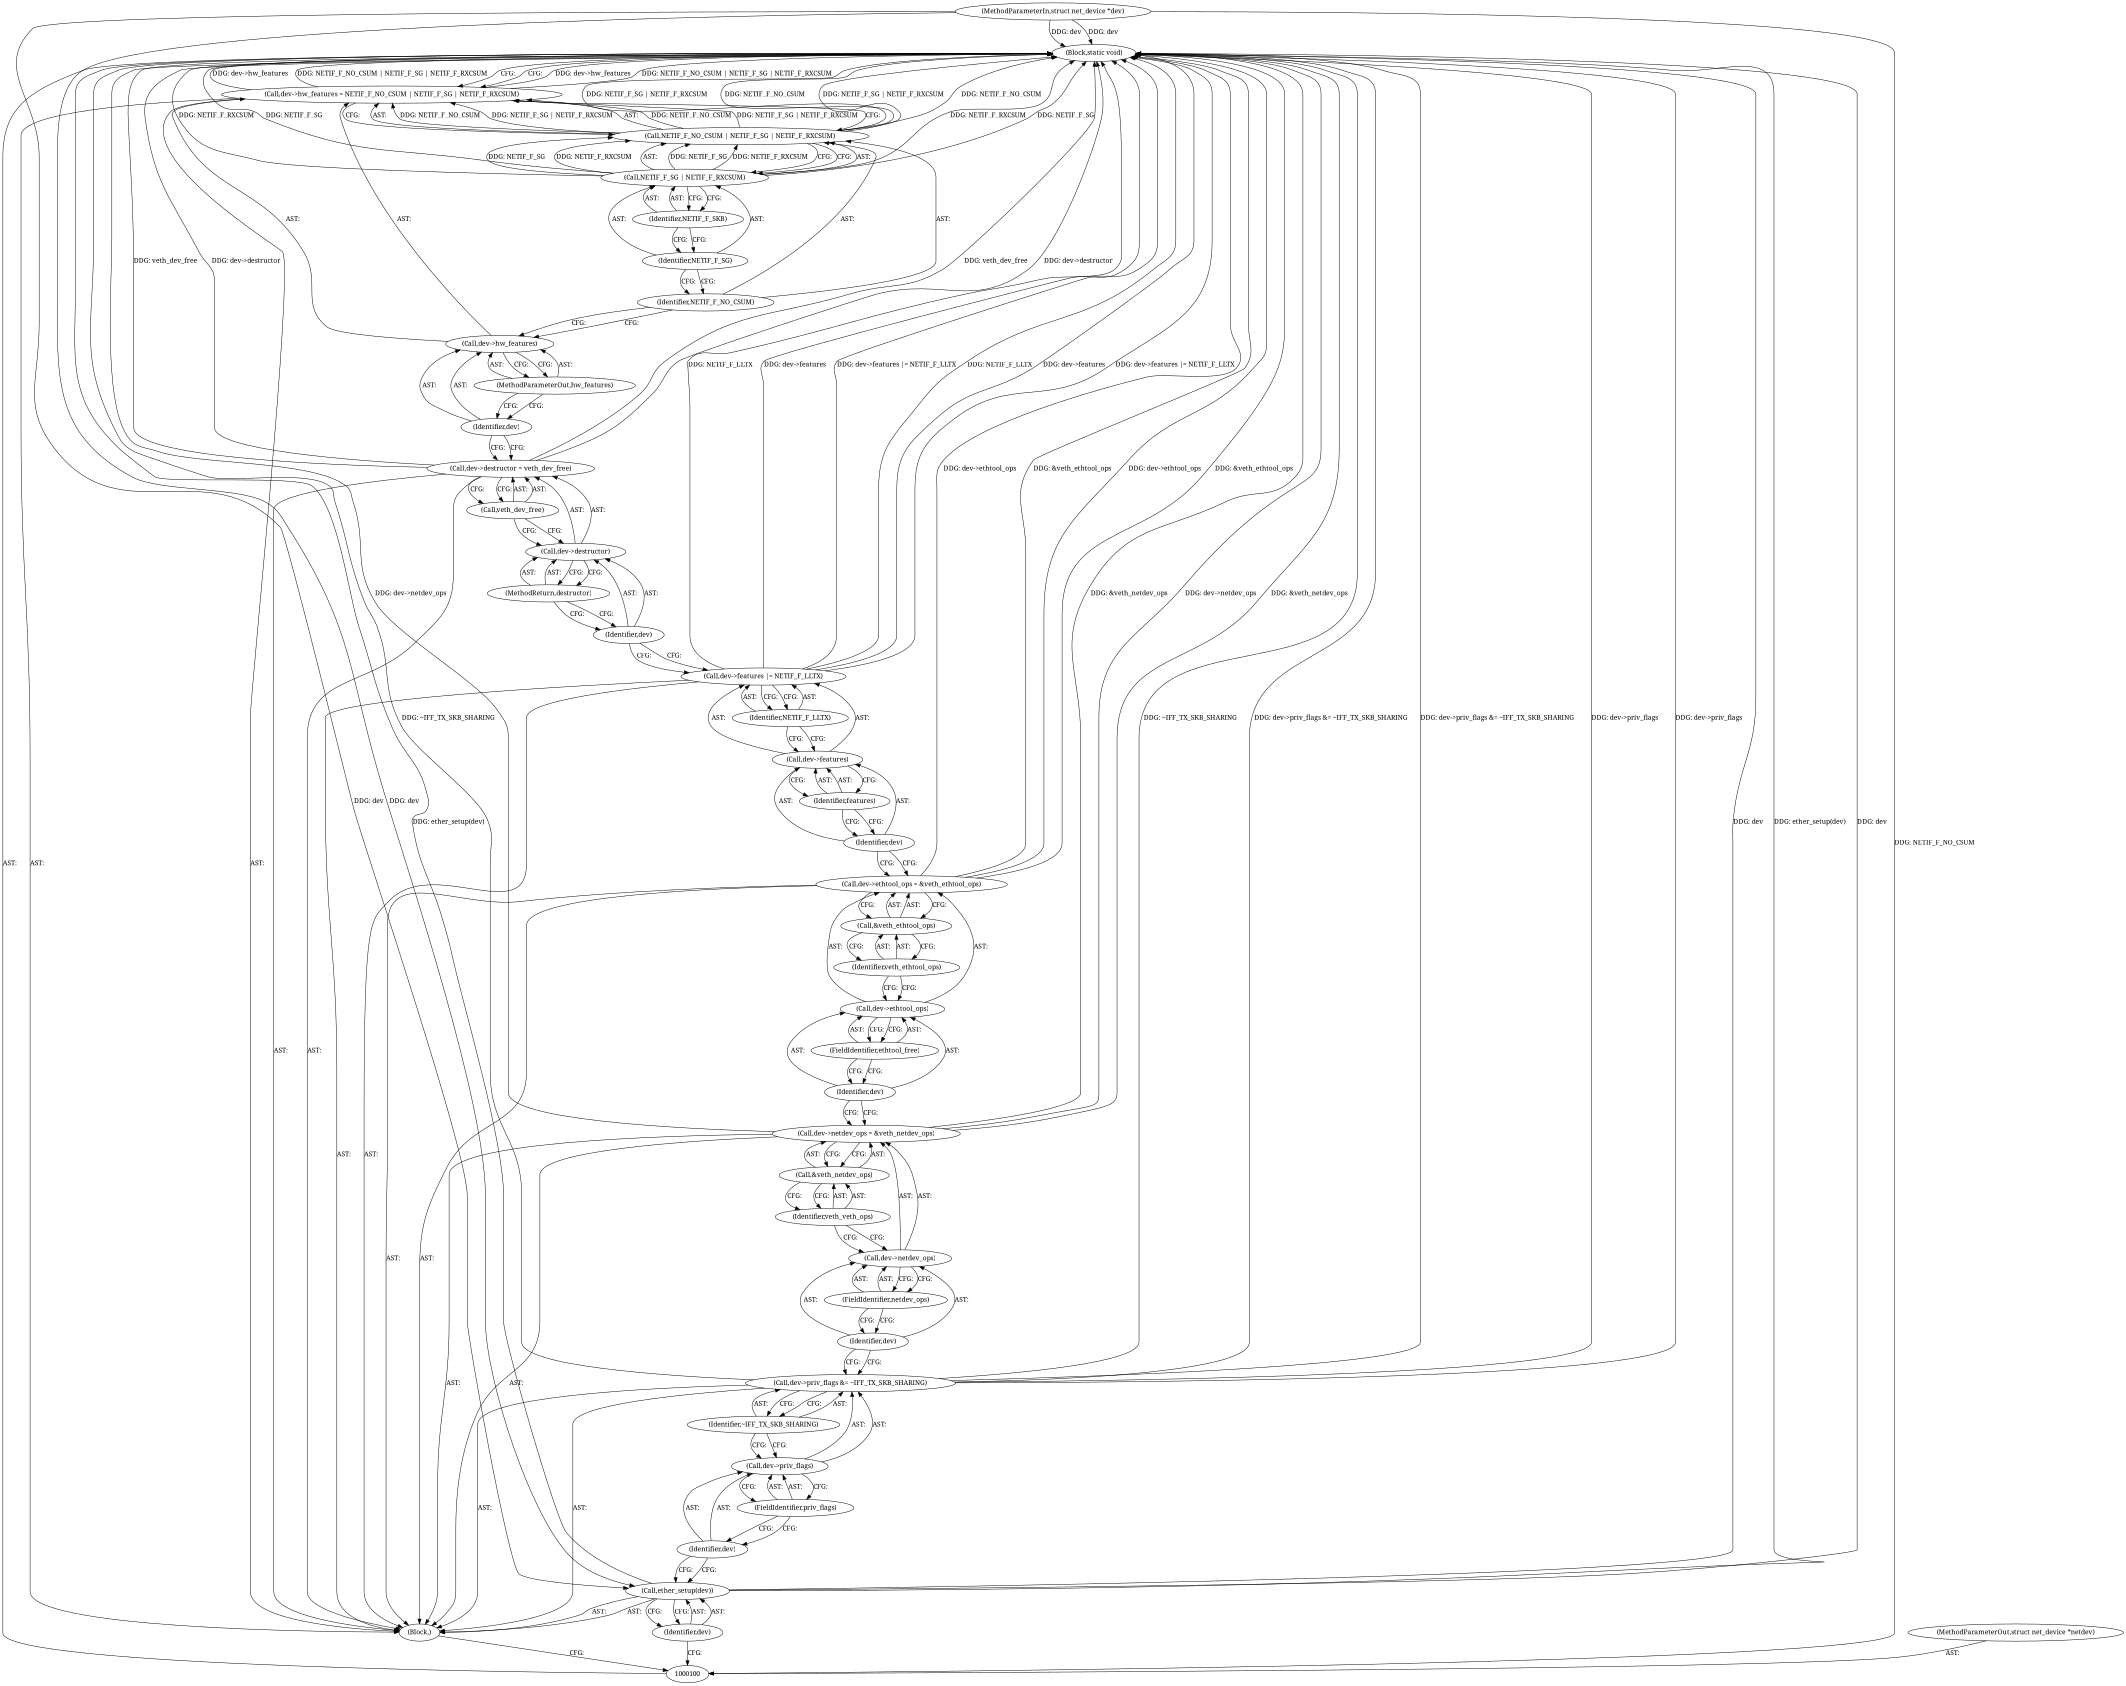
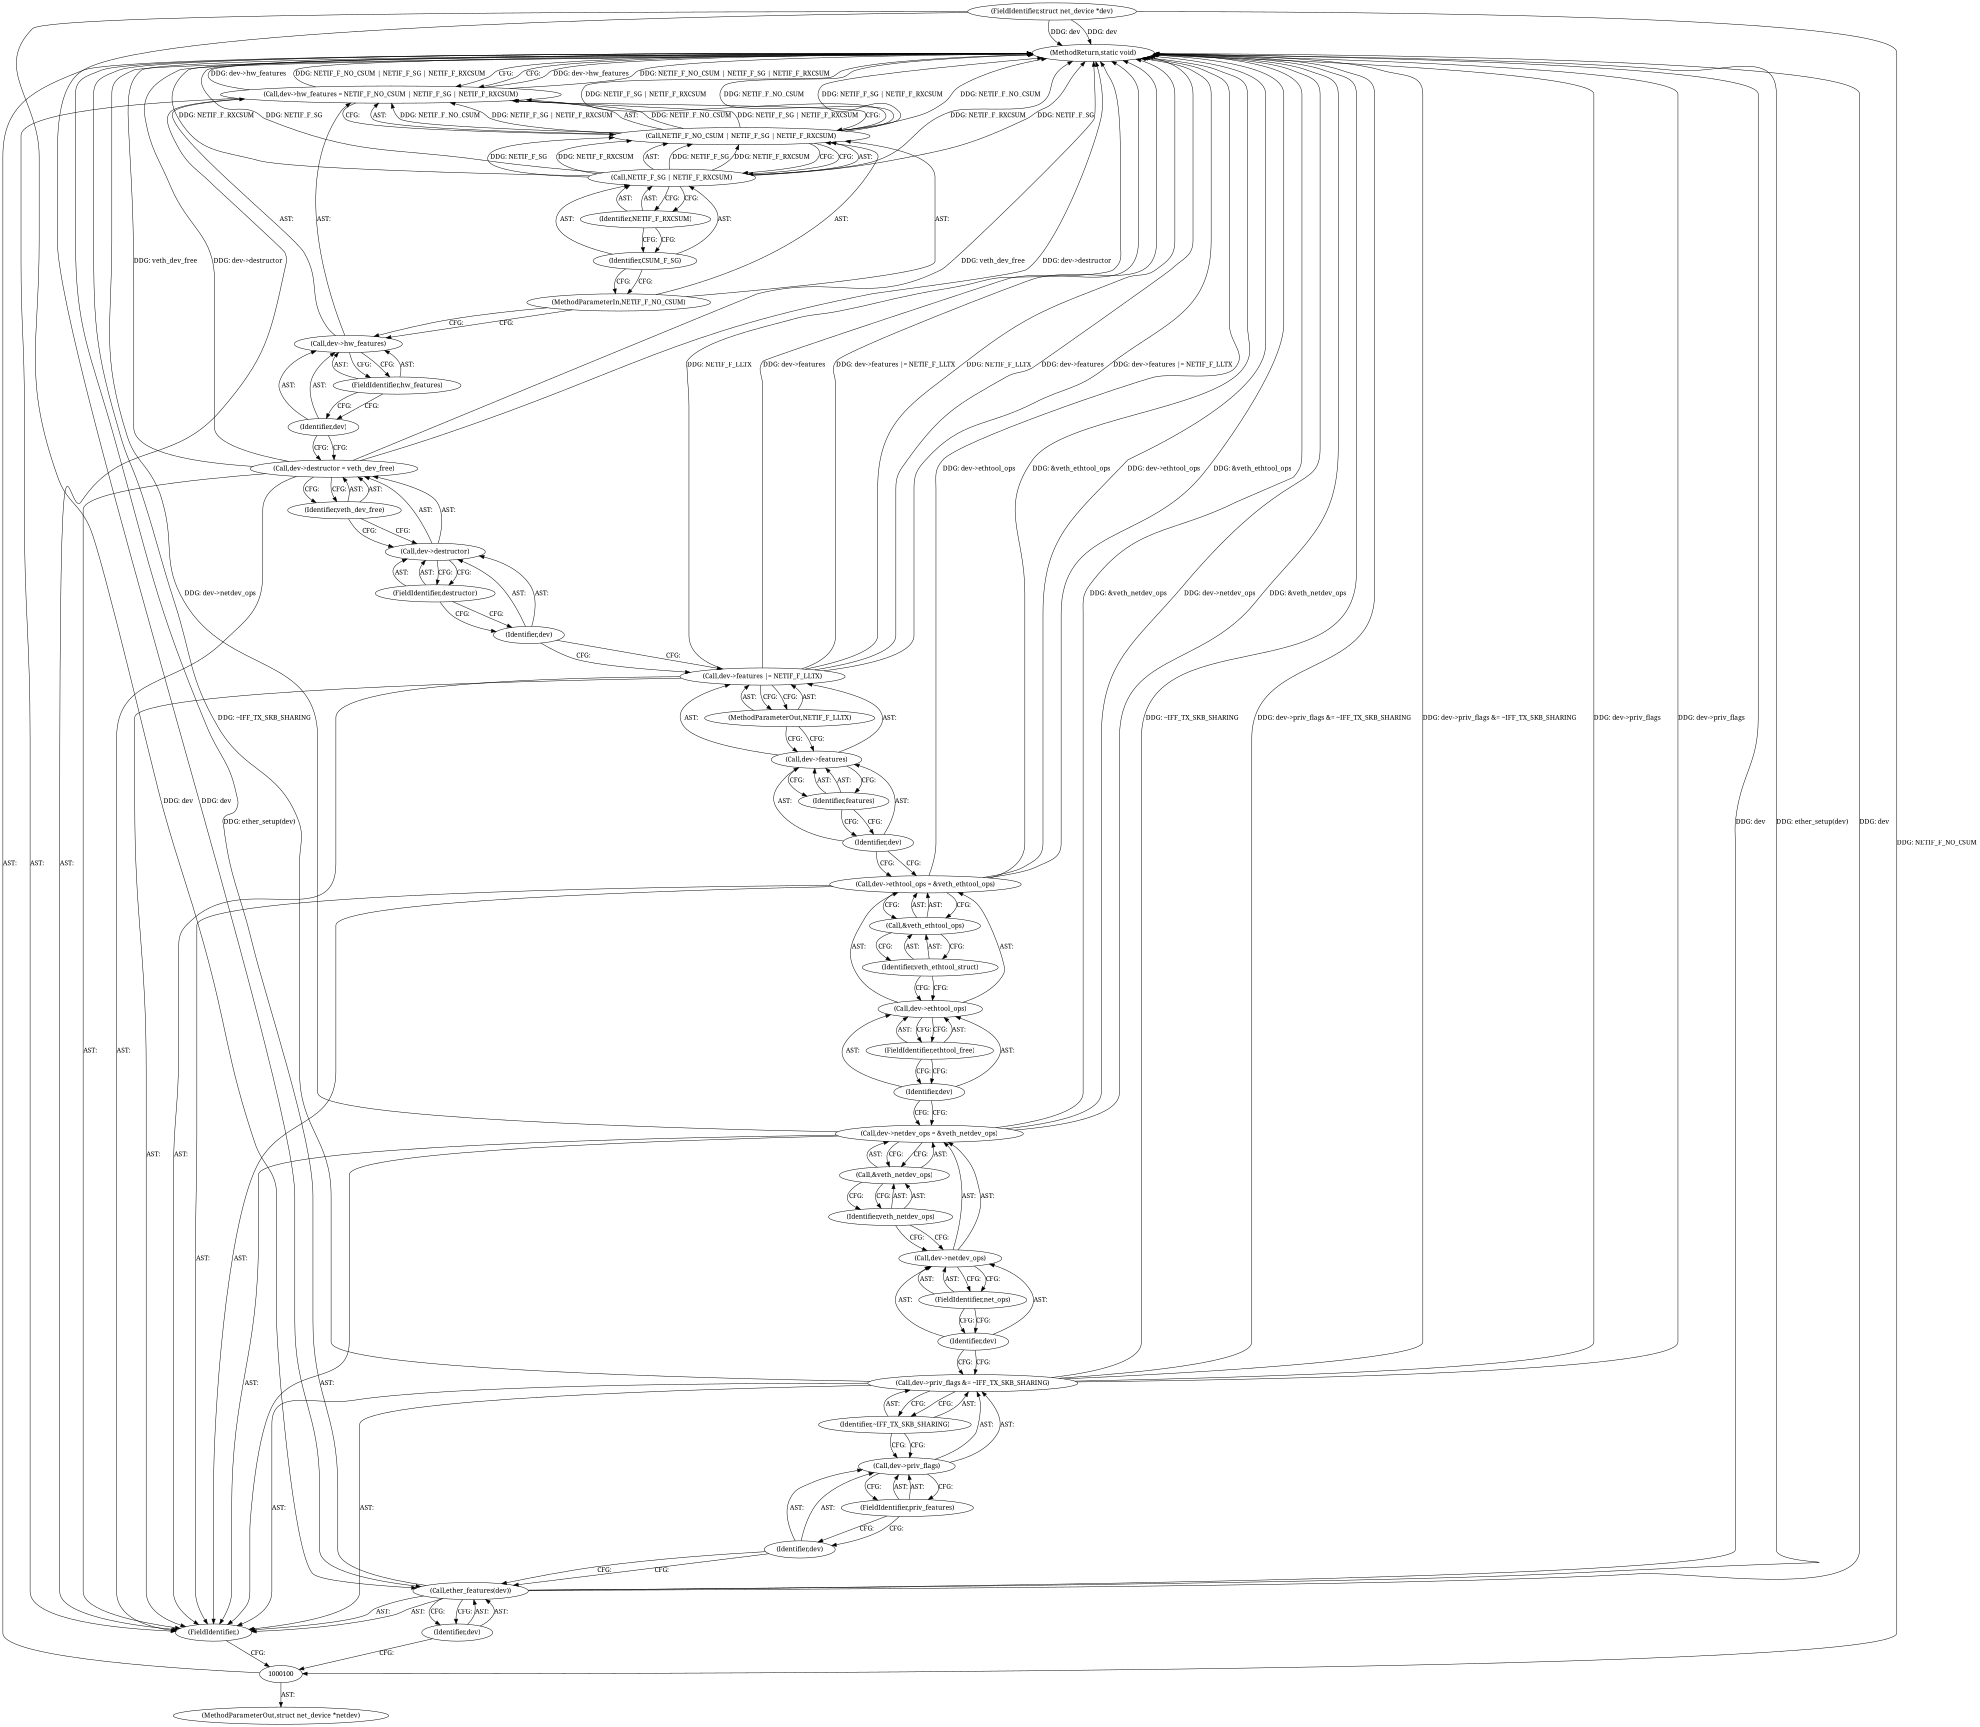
node "(MethodParameterIn,struct net_device *dev)": label "(MethodParameterIn,struct net_device *dev)" -> "(FieldIdentifier,struct net_device *dev)"
node "(Block,static void)": label "(Block,static void)" -> "(MethodReturn,static void)"
node "(Identifier,NETIF_F_SKB)": label "(Identifier,NETIF_F_SKB)" -> "(Identifier,NETIF_F_RXCSUM)"
node "(Identifier,NETIF_F_SG)": label "(Identifier,NETIF_F_SG)" -> "(Identifier,CSUM_F_SG)"
node "(Identifier,NETIF_F_NO_CSUM)": label "(Identifier,NETIF_F_NO_CSUM)" -> "(MethodParameterIn,NETIF_F_NO_CSUM)"
node "(MethodParameterOut,hw_features)": label "(MethodParameterOut,hw_features)" -> "(FieldIdentifier,hw_features)"
node "(Call,veth_dev_free)": label "(Call,veth_dev_free)" -> "(Identifier,veth_dev_free)"
node "(MethodReturn,destructor)": label "(MethodReturn,destructor)" -> "(FieldIdentifier,destructor)"
node "(Identifier,NETIF_F_LLTX)": label "(Identifier,NETIF_F_LLTX)" -> "(MethodParameterOut,NETIF_F_LLTX)"
node "(Identifier,veth_ethtool_ops)": label "(Identifier,veth_ethtool_ops)" -> "(Identifier,veth_ethtool_struct)"
node "(Identifier,veth_veth_ops)": label "(Identifier,veth_veth_ops)" -> "(Identifier,veth_netdev_ops)"
node "(FieldIdentifier,netdev_ops)": label "(FieldIdentifier,netdev_ops)" -> "(FieldIdentifier,net_ops)"
node "(FieldIdentifier,priv_flags)": label "(FieldIdentifier,priv_flags)" -> "(FieldIdentifier,priv_features)"
node "(Call,ether_setup(dev))": label "(Call,ether_setup(dev))" -> "(Call,ether_features(dev))"
node "(Block,)": label "(Block,)" -> "(FieldIdentifier,)"
edge "(MethodParameterOut,struct net_device *netdev)" -> "1000100": reversed
